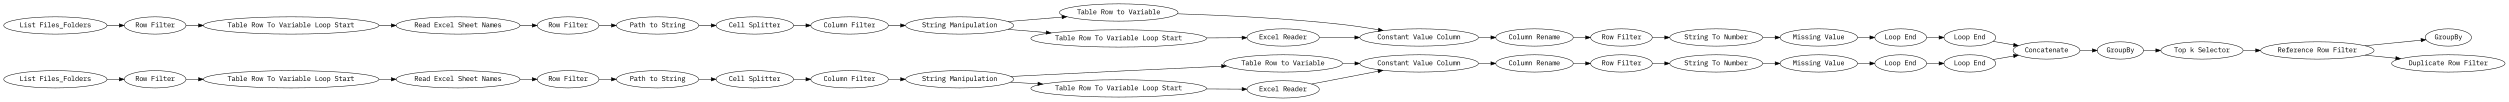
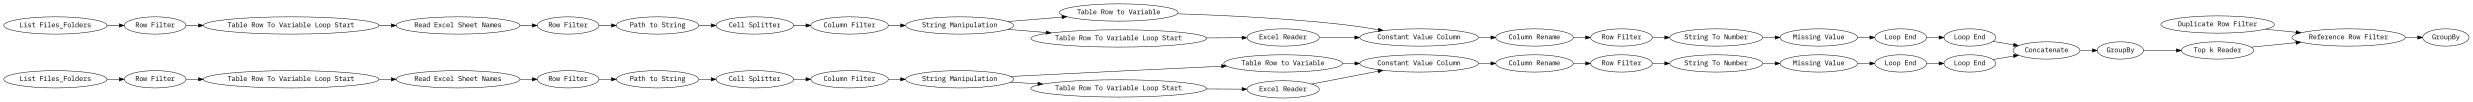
node "Top k Selector": label "Top k Selector" -> "Top k Reader"
edge "Reference Row Filter" -> "Duplicate Row Filter": reversed
